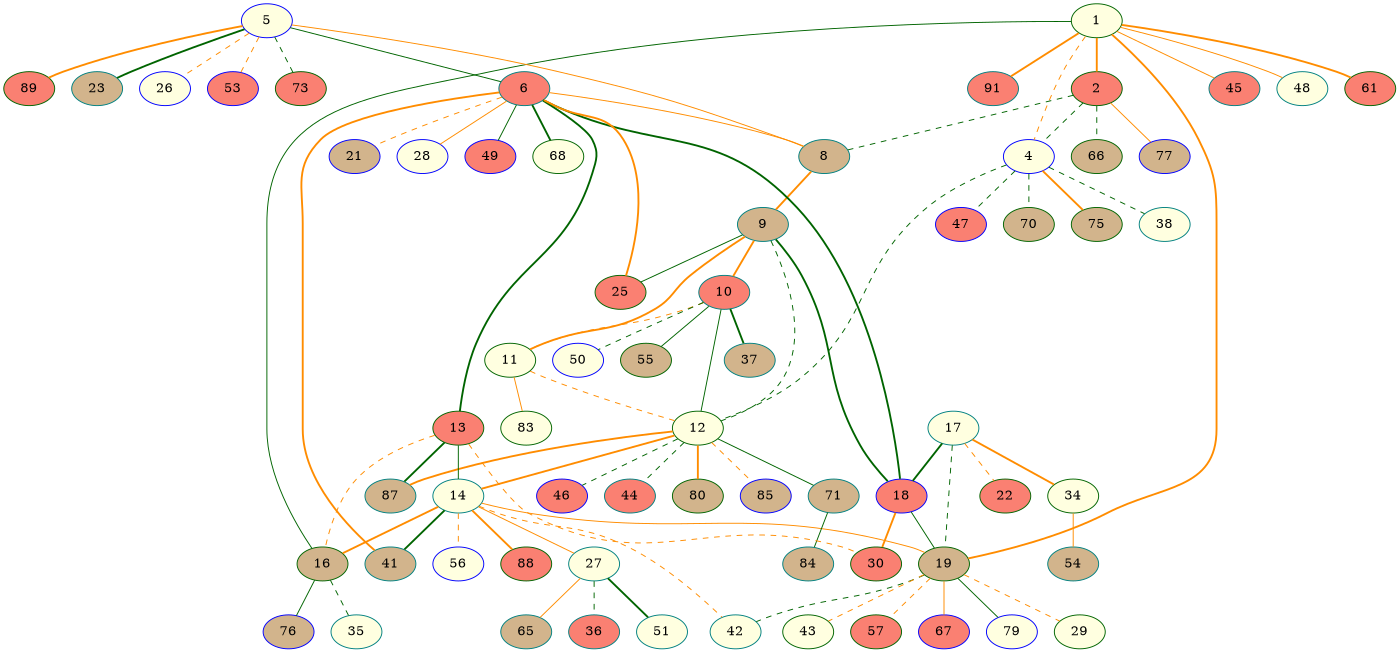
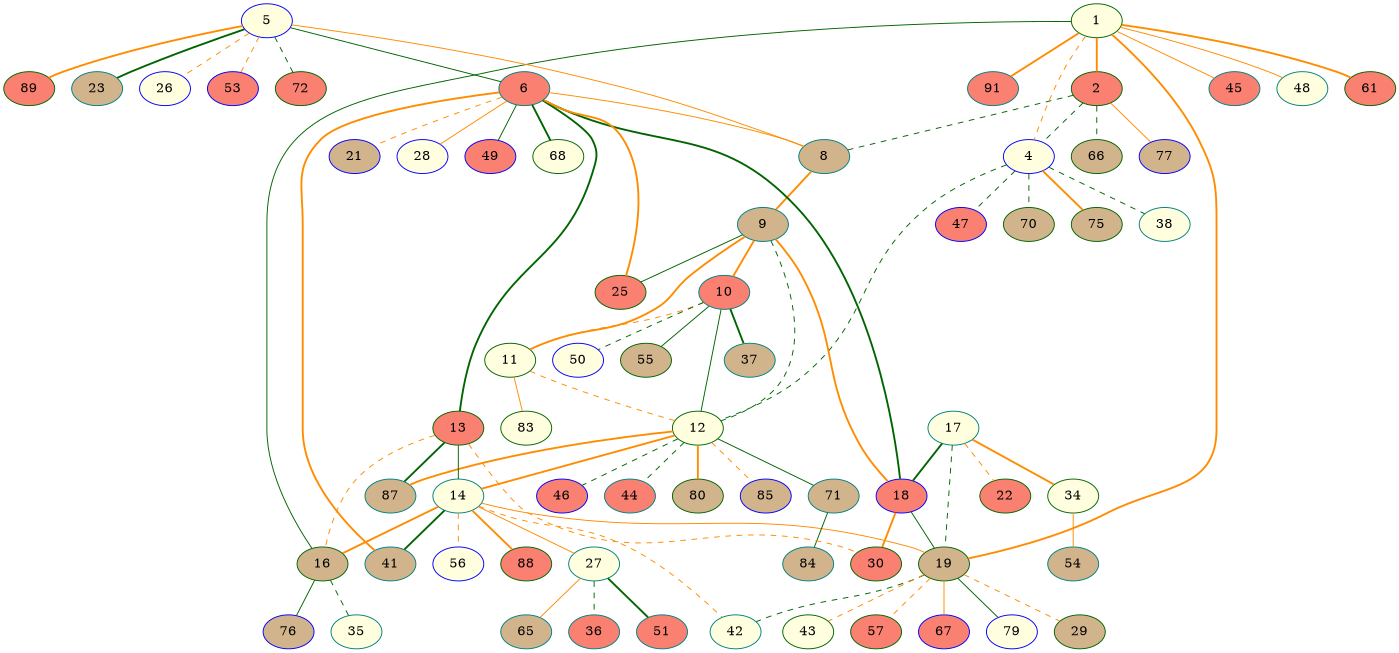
node "73": label "73" -> "72"
edge "9" -- "18": color darkgreen -> darkorange
node "51": fillcolor lightyellow -> salmon
node "29": fillcolor lightyellow -> tan
